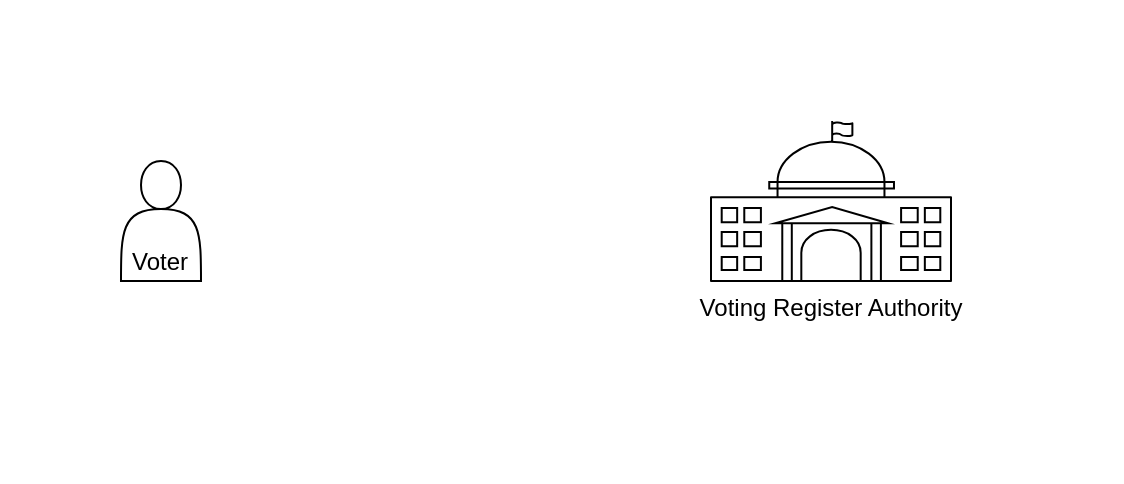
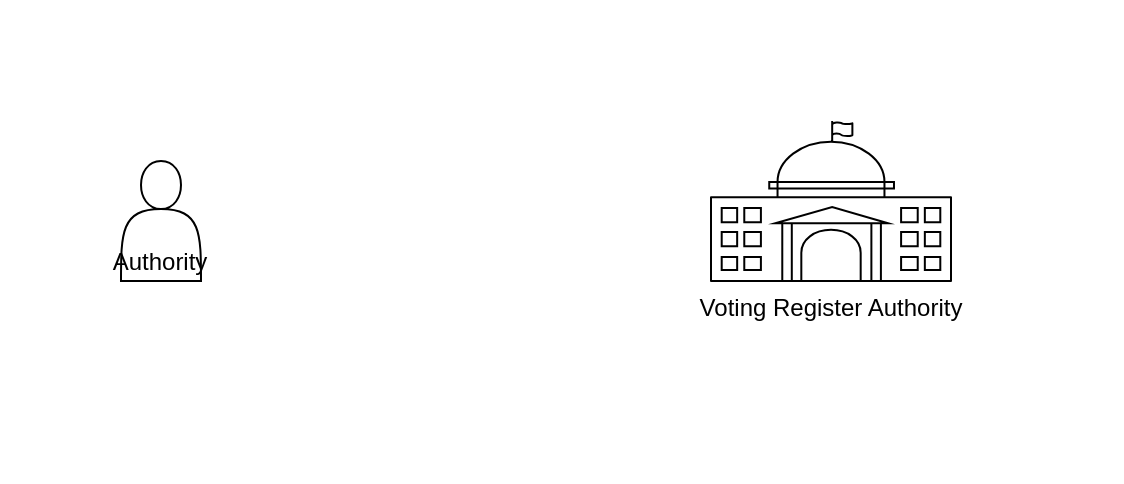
node "Voter": label "Voter" -> "Authority"
